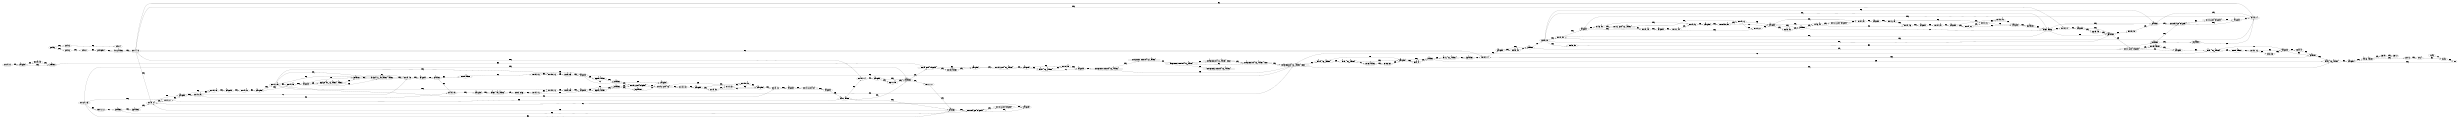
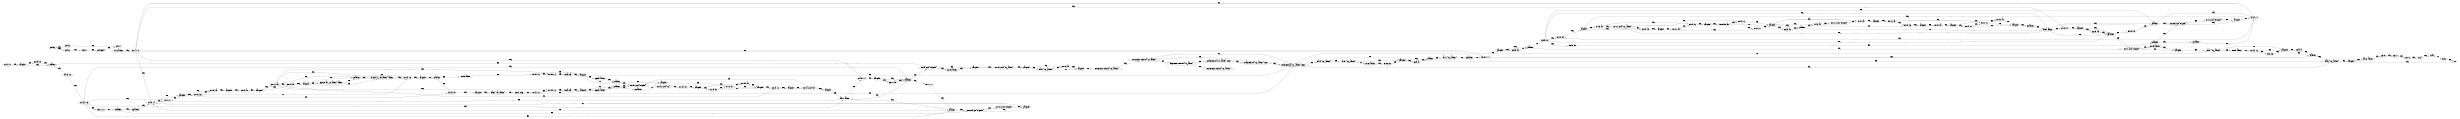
edge "add ebx , address" -> "mov rsi , rbx": now "add ebx , address" -> "mov r13 , qword [ rsp + address ]"
edge "push rbp" -> "push r15": reversed
edge "push symbol" -> "sub rsp , address": now "push symbol" -> "push r14"
edge "add rsp , address" -> "pop r13": now "pop r12" -> "pop r13"
edge "pop r84" -> "pop rbp": now "pop r84" -> "pop r95"
edge "movups xmm2 , xmmword [ rsp + address ]" -> "movaps xmmword [ rsp + address ] , xmm1": now "movups xmm1 , xmmword [ rsp + address ]" -> "movaps xmmword [ rsp + address ] , xmm1"
edge "movups xmm0 , xmmword [ rsp + address ]" -> "movaps xmmword [ rsp + address ] , xmm0": now "movups xmm1 , xmmword [ rsp + address ]" -> "movaps xmmword [ rsp + address ] , xmm0"
node "mov r15 , rsp": added
edge "mov rbx , qword [ rel symbol ]" -> "mov rbp , qword [ rsp ]": now "mov rbx , qword [ rel symbol ]" -> "mov rdi , qword [ rsp ]"
node "mov rbx , rax": label "mov rbx , rax" -> "mov rbx , jmp"
edge "xor r12d , r12d" -> "add r12 , address": added, label "DFG"
